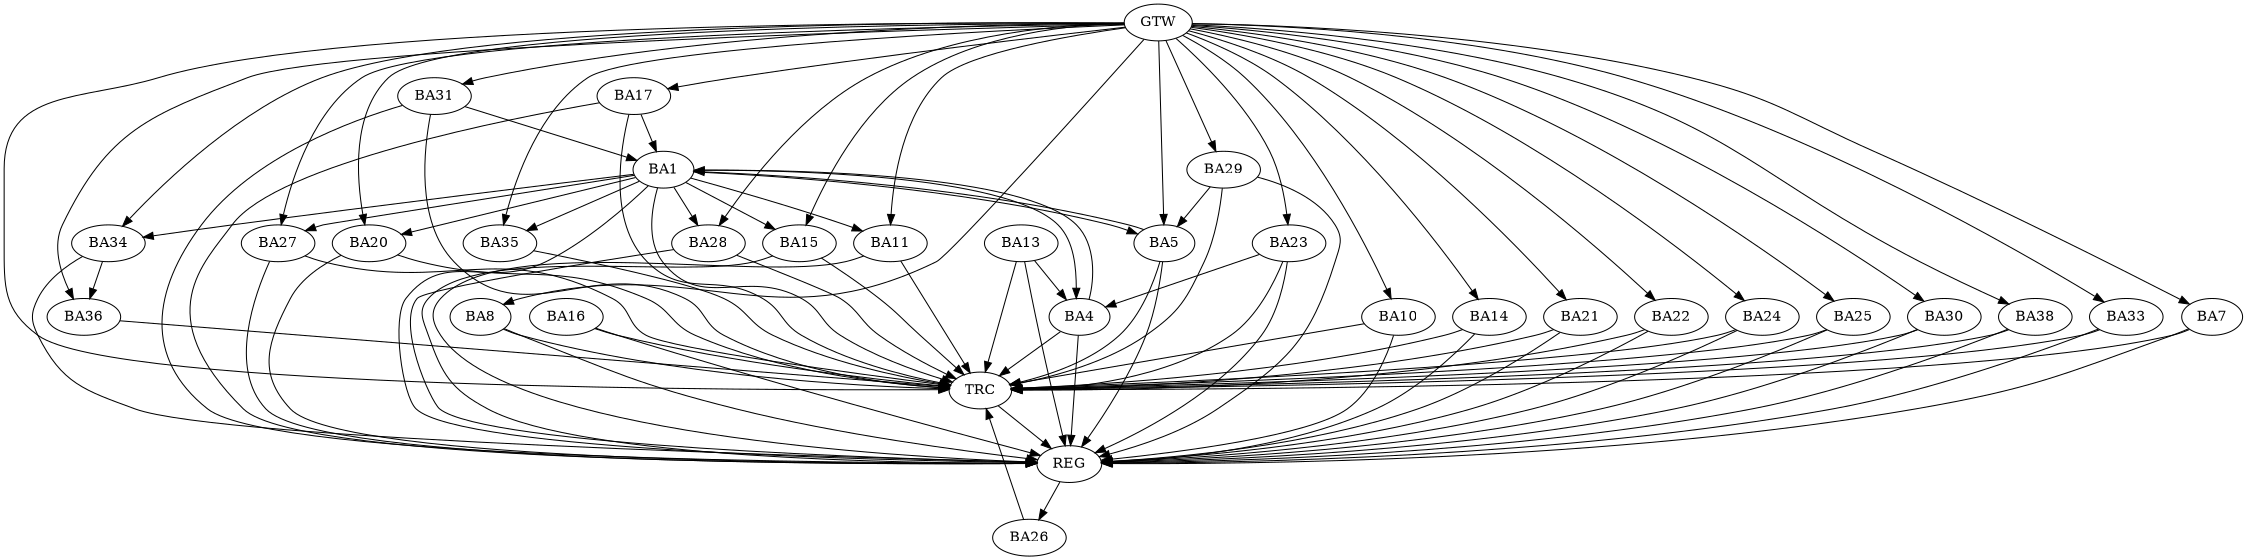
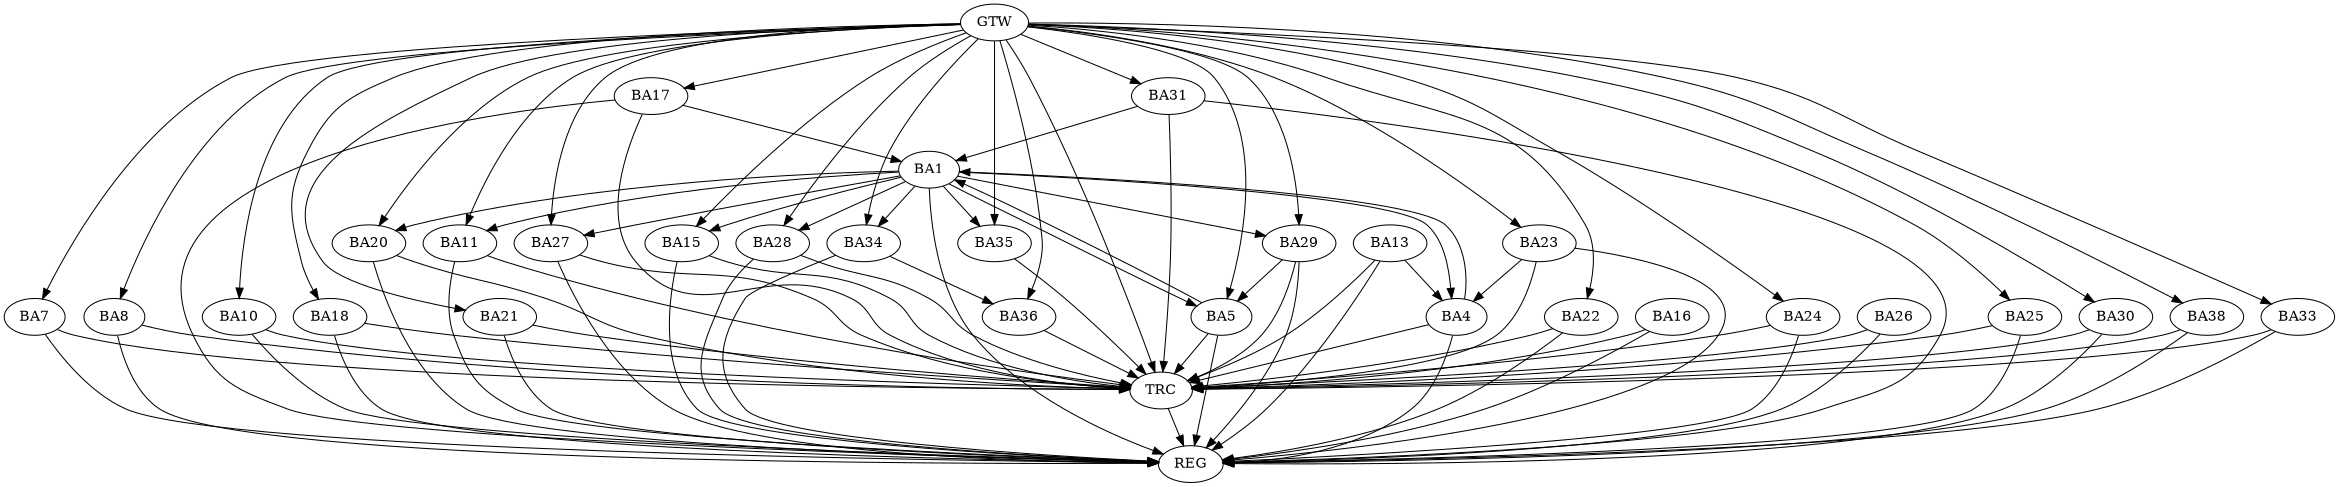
edge "BA1" -> "TRC": now "BA1" -> "BA29"
node "BA14": label "BA14" -> "BA18"
edge "REG" -> "BA26": reversed
